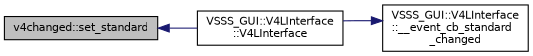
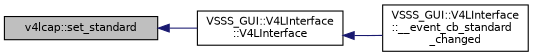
edge "VSSS_GUI::V4LInterface ::V4LInterface" -> "VSSS_GUI::V4LInterface ::__event_cb_standard _changed": reversed
node "v4changed::set_standard": label "v4changed::set_standard" -> "v4lcap::set_standard"
